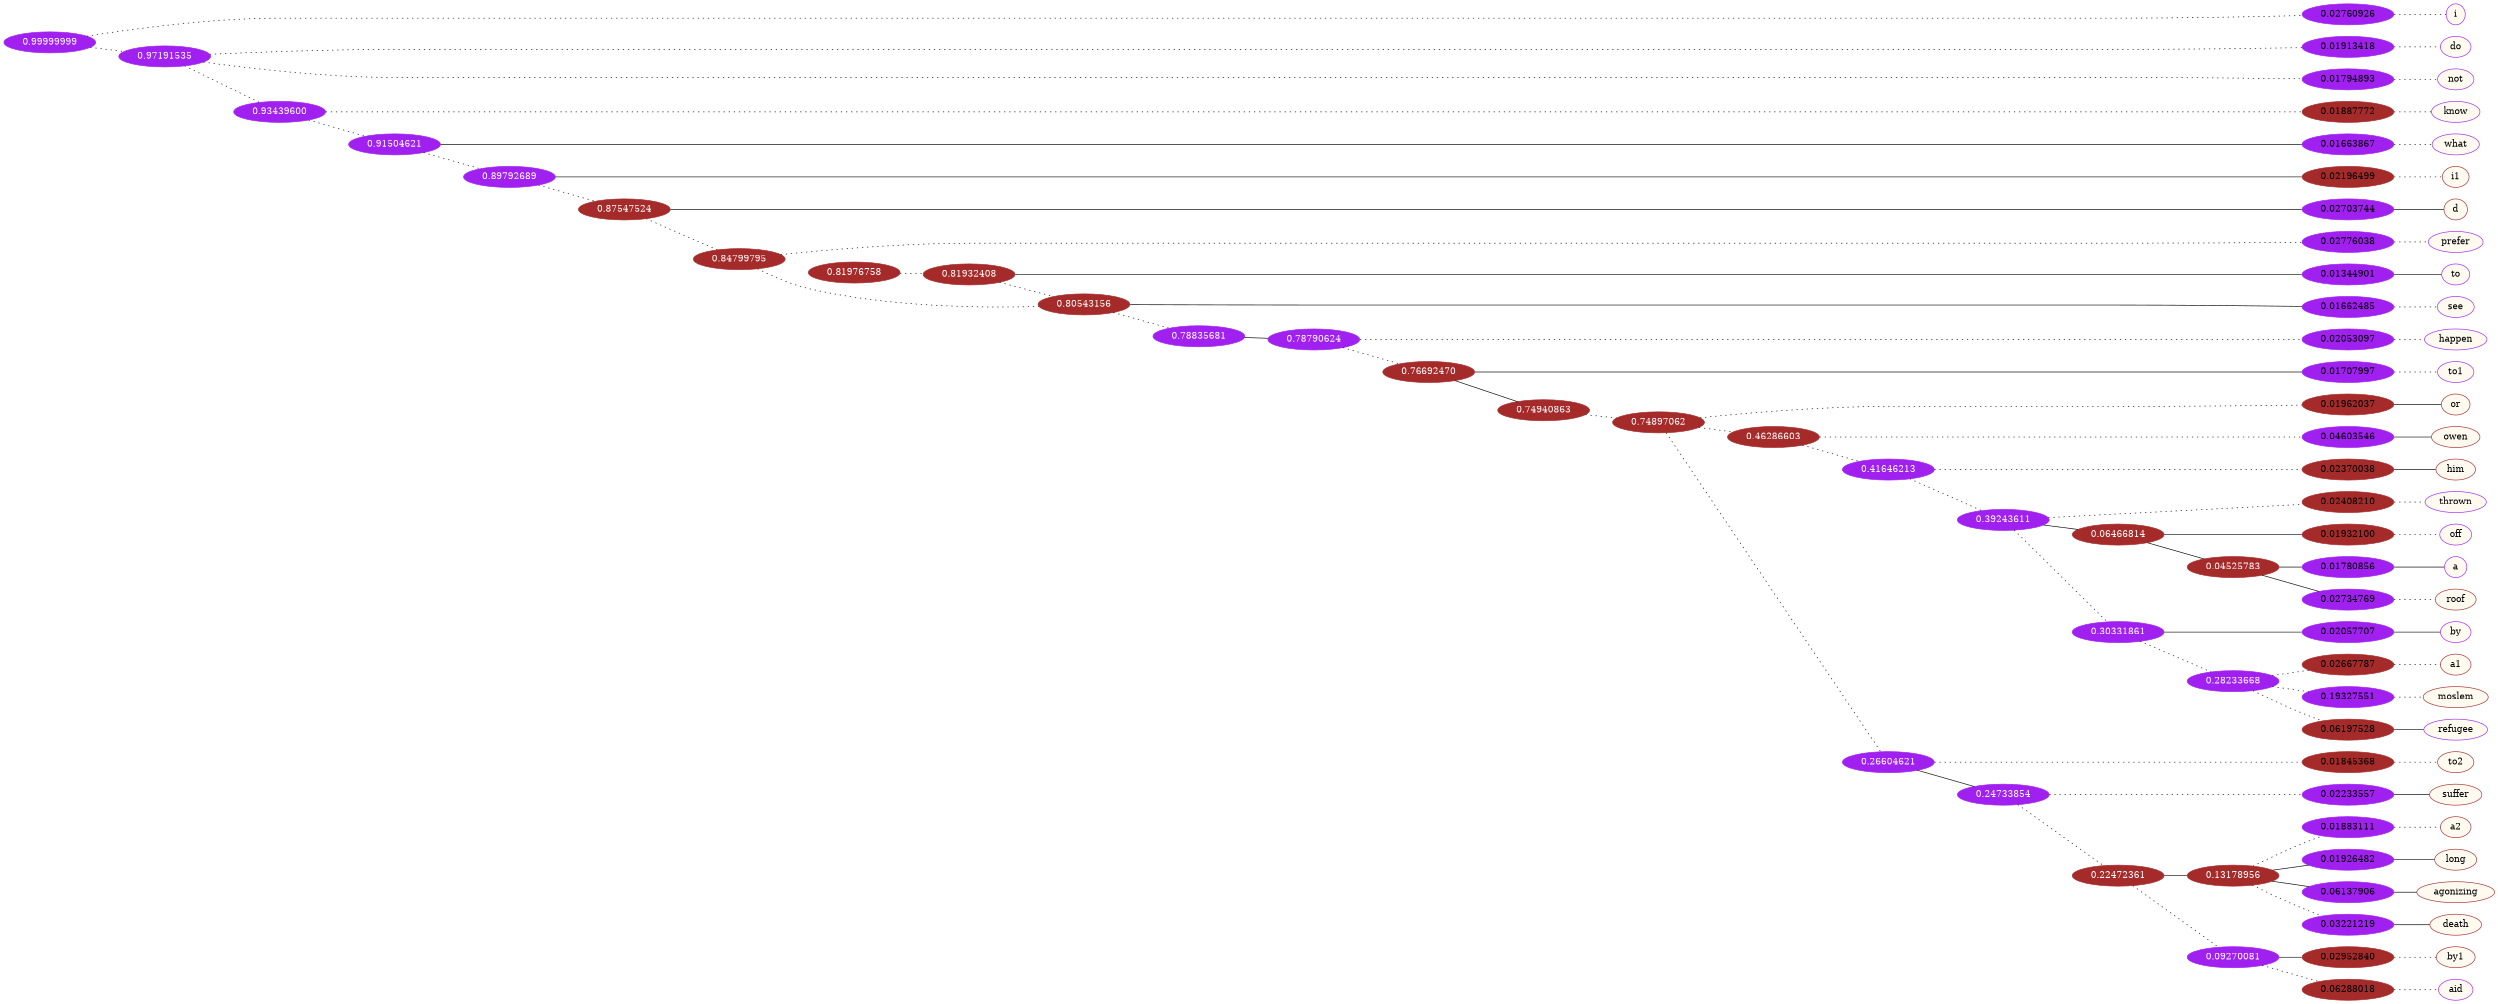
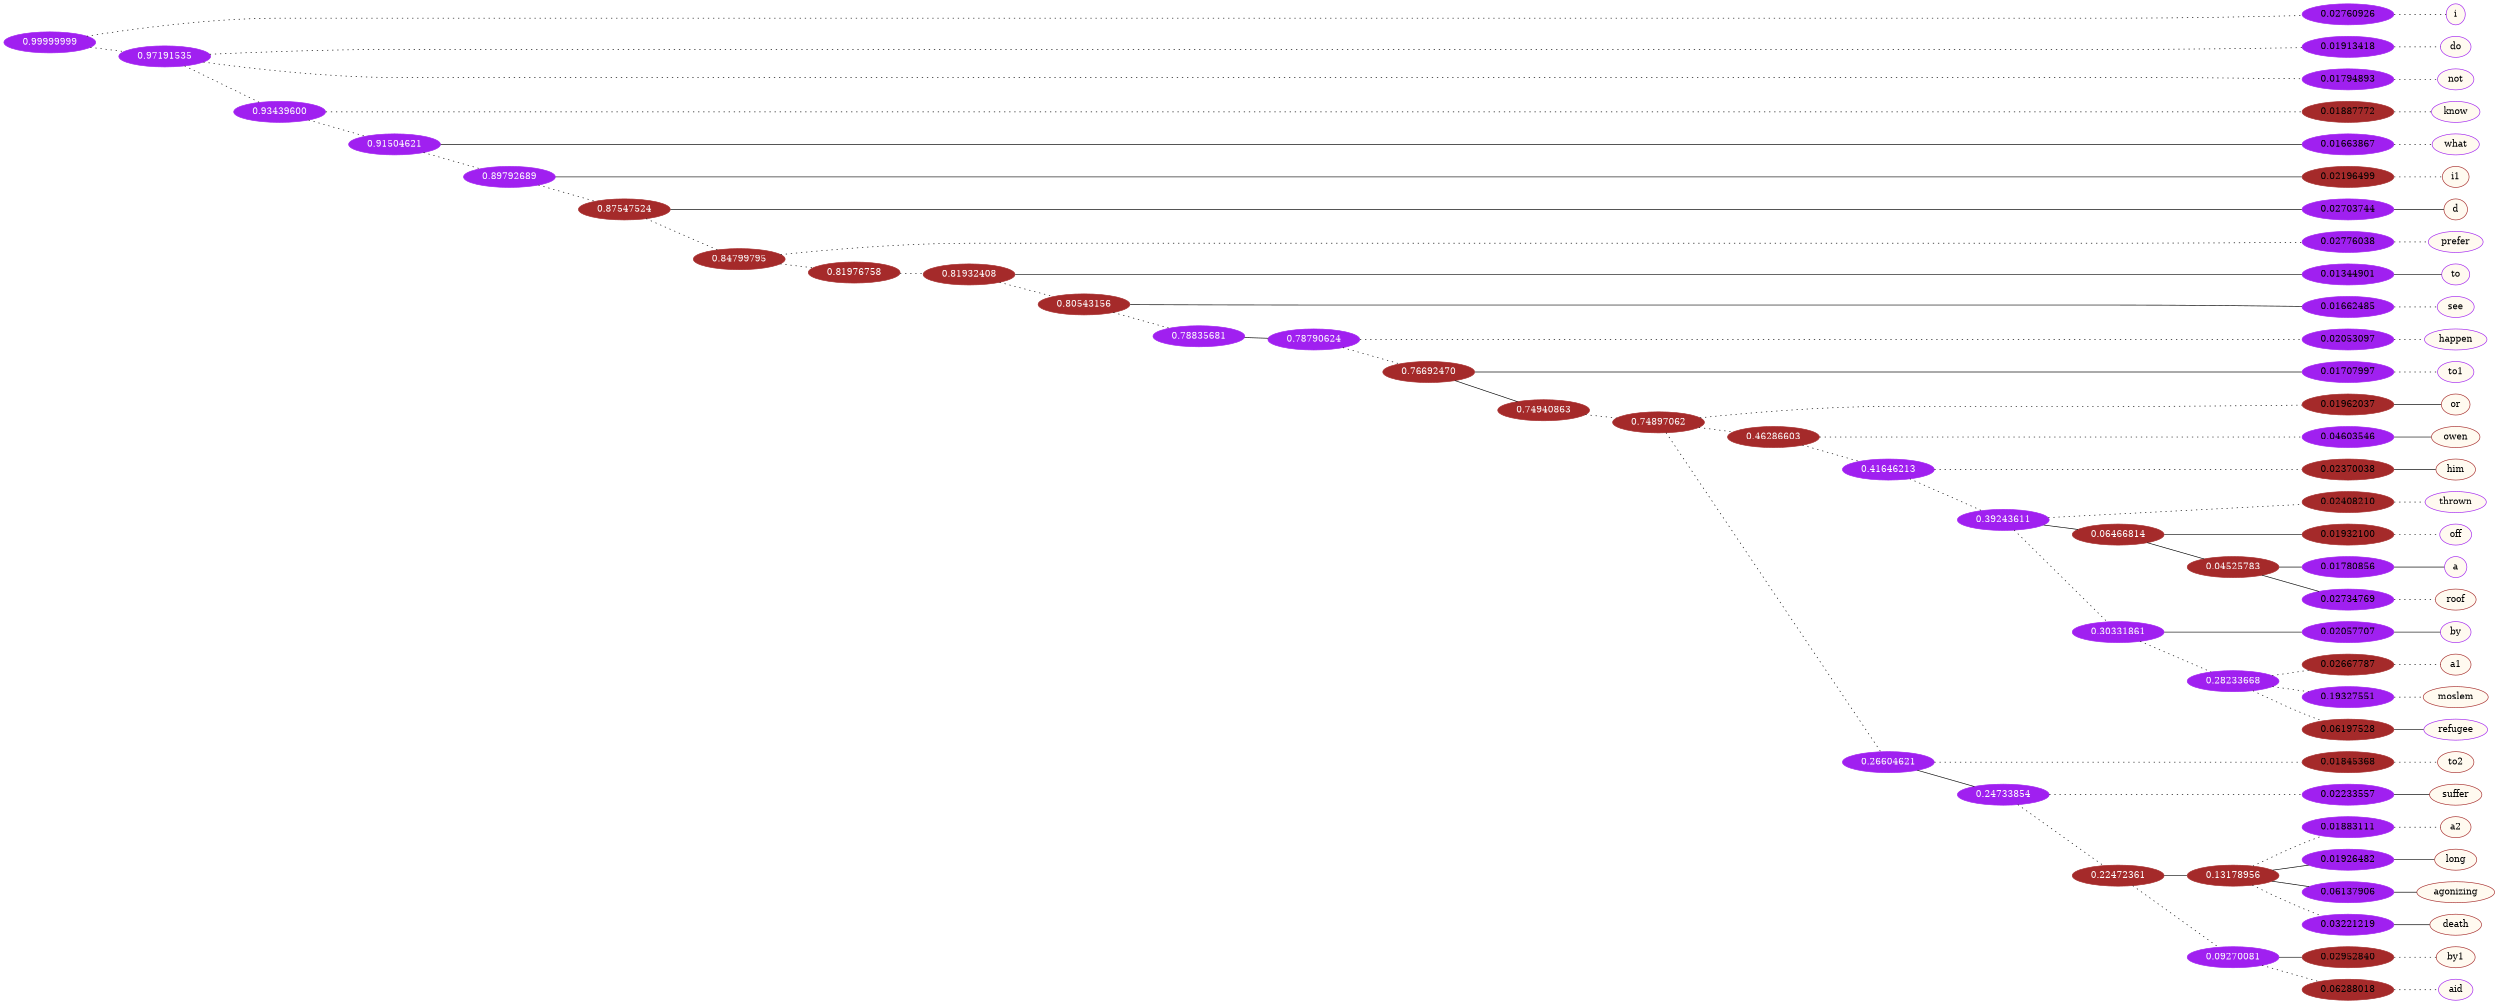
edge "0.84799795" -- "0.80543156": now "0.84799795" -- "0.81976758"
